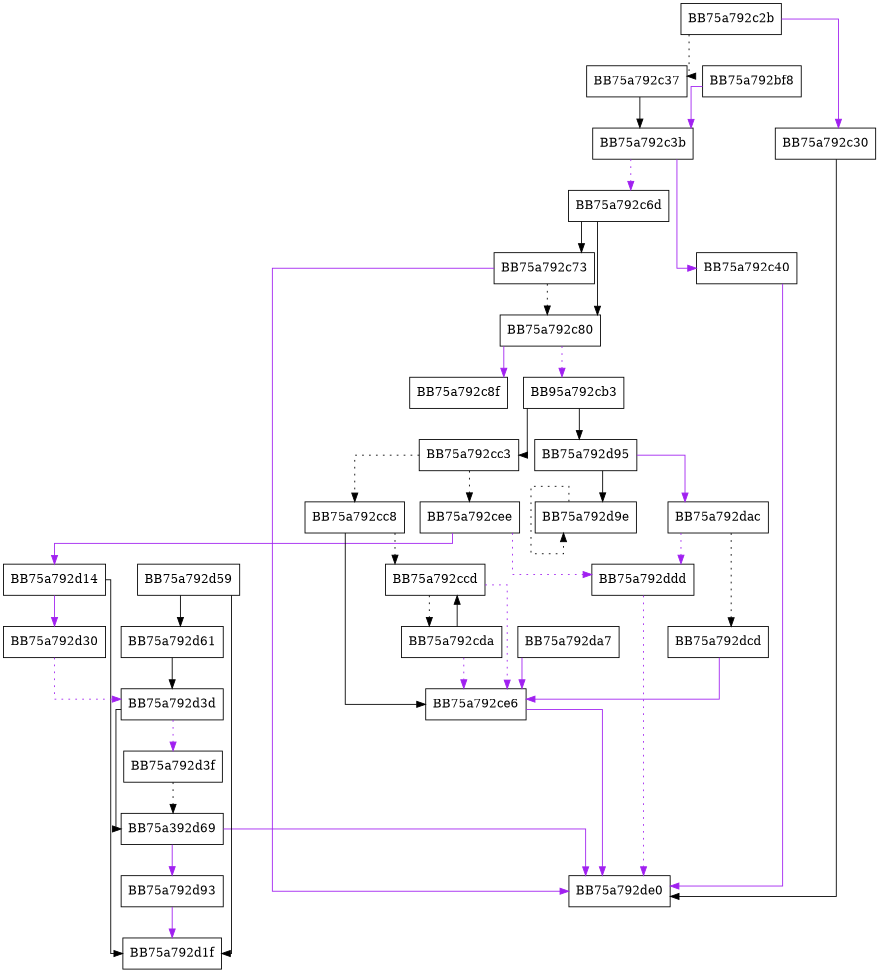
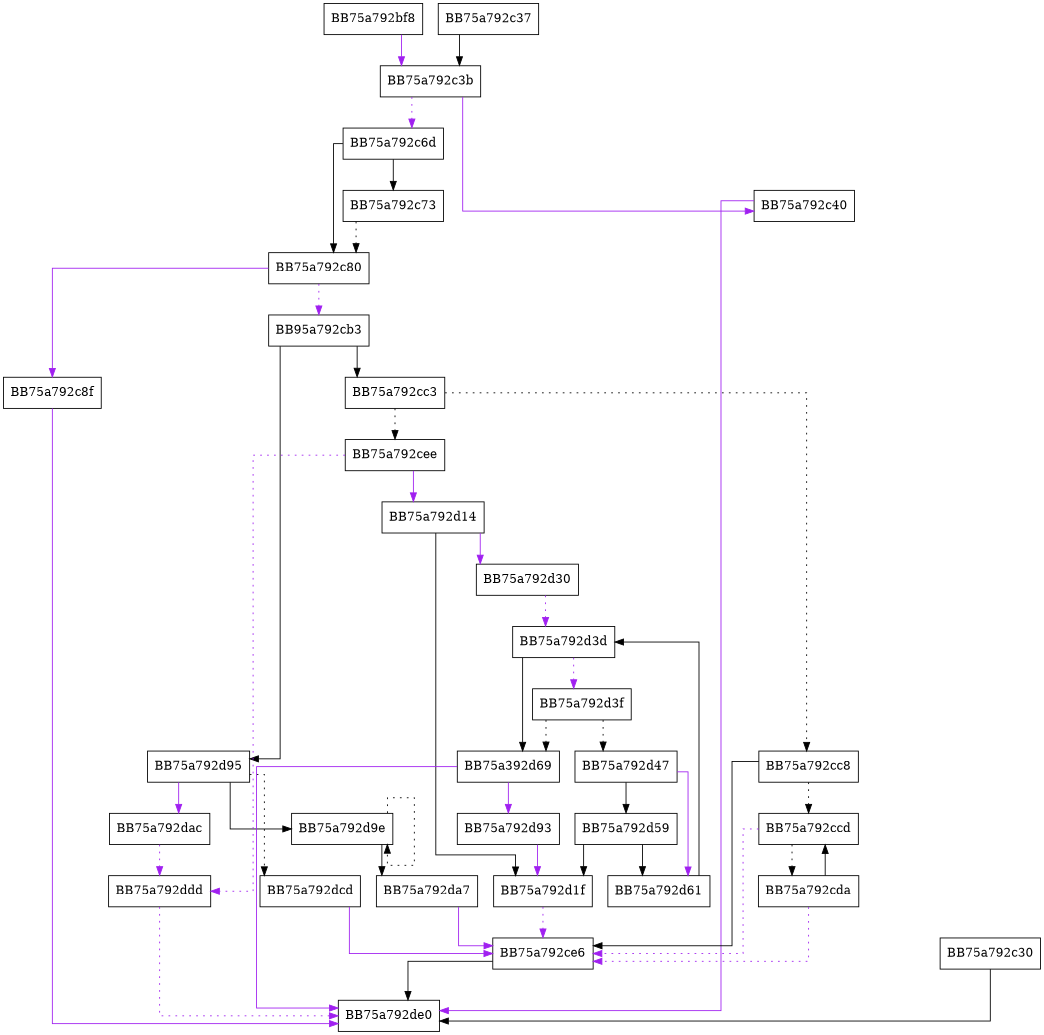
node "BB75a792c2b": removed
edge "BB75a792dac" -> "BB75a792dcd": now "BB75a792d95" -> "BB75a792dcd"
edge "BB75a792c73" -> "BB75a792de0": now "BB75a792c8f" -> "BB75a792de0"
edge "BB75a792ce6" -> "BB75a792de0": color purple -> black
node "BB75a792d47": added
edge "BB75a792d9e" -> "BB75a792da7": added
edge "BB75a792d1f" -> "BB75a792ce6": added
